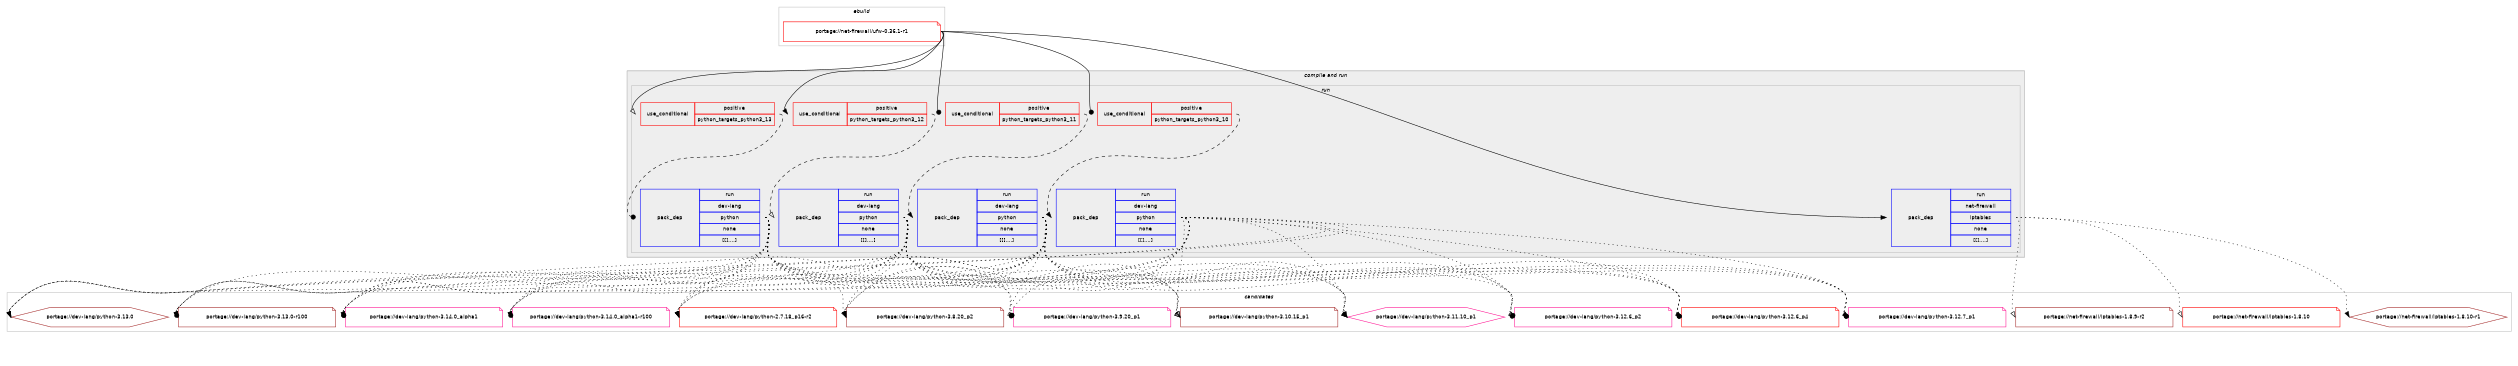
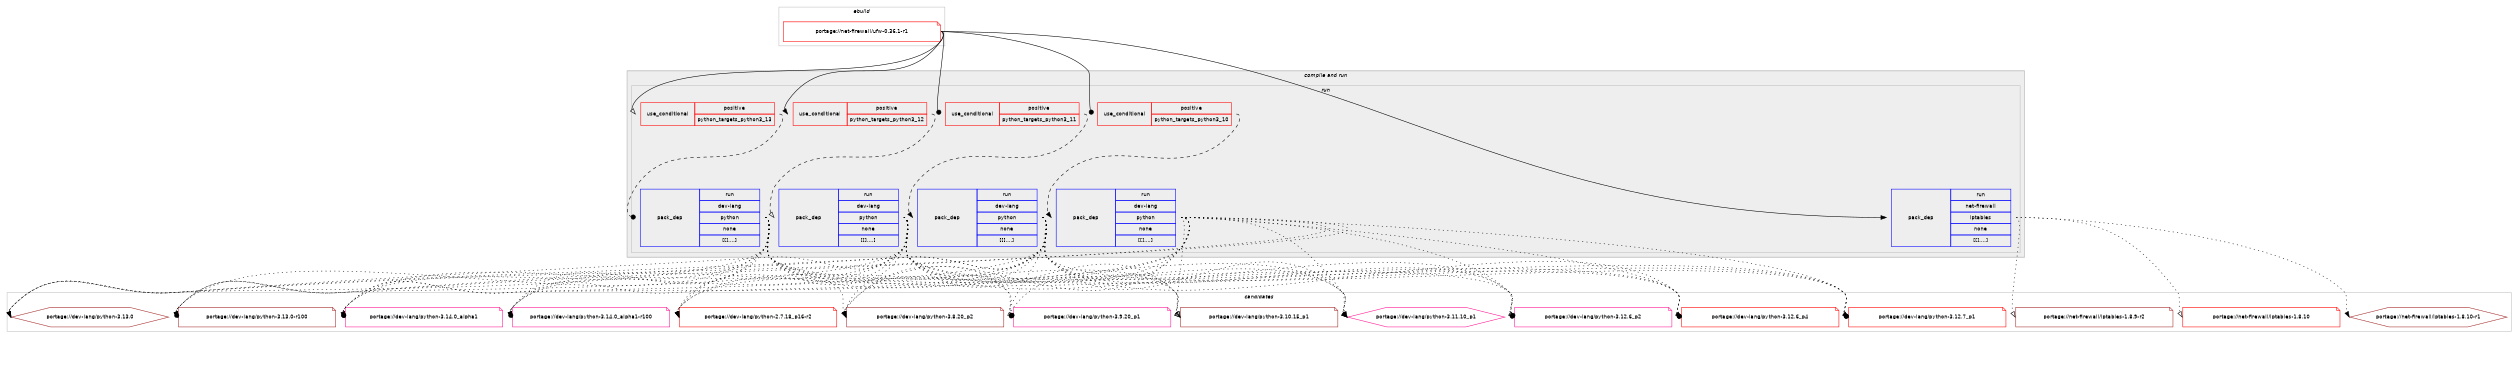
node "portage://dev-lang/python-3.12.7_p1": color deeppink -> red
